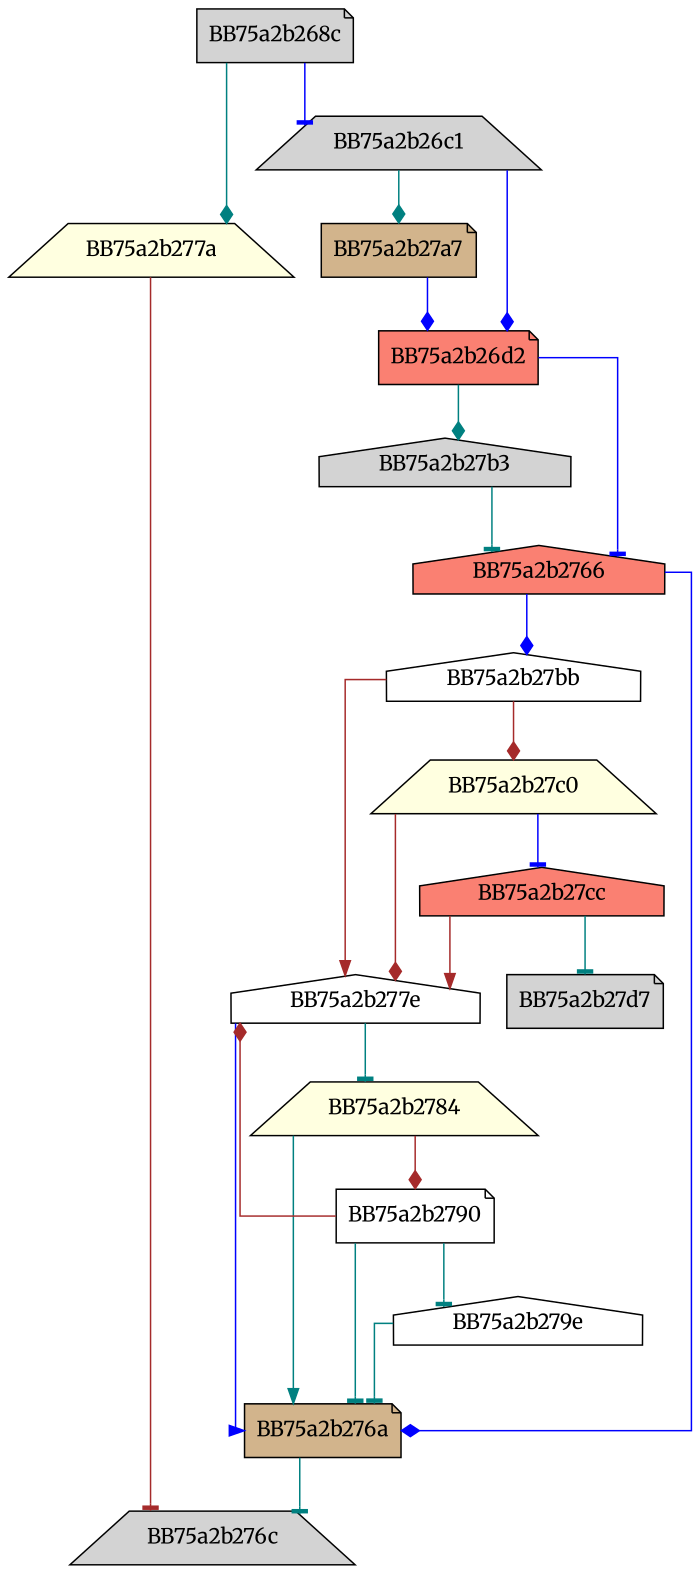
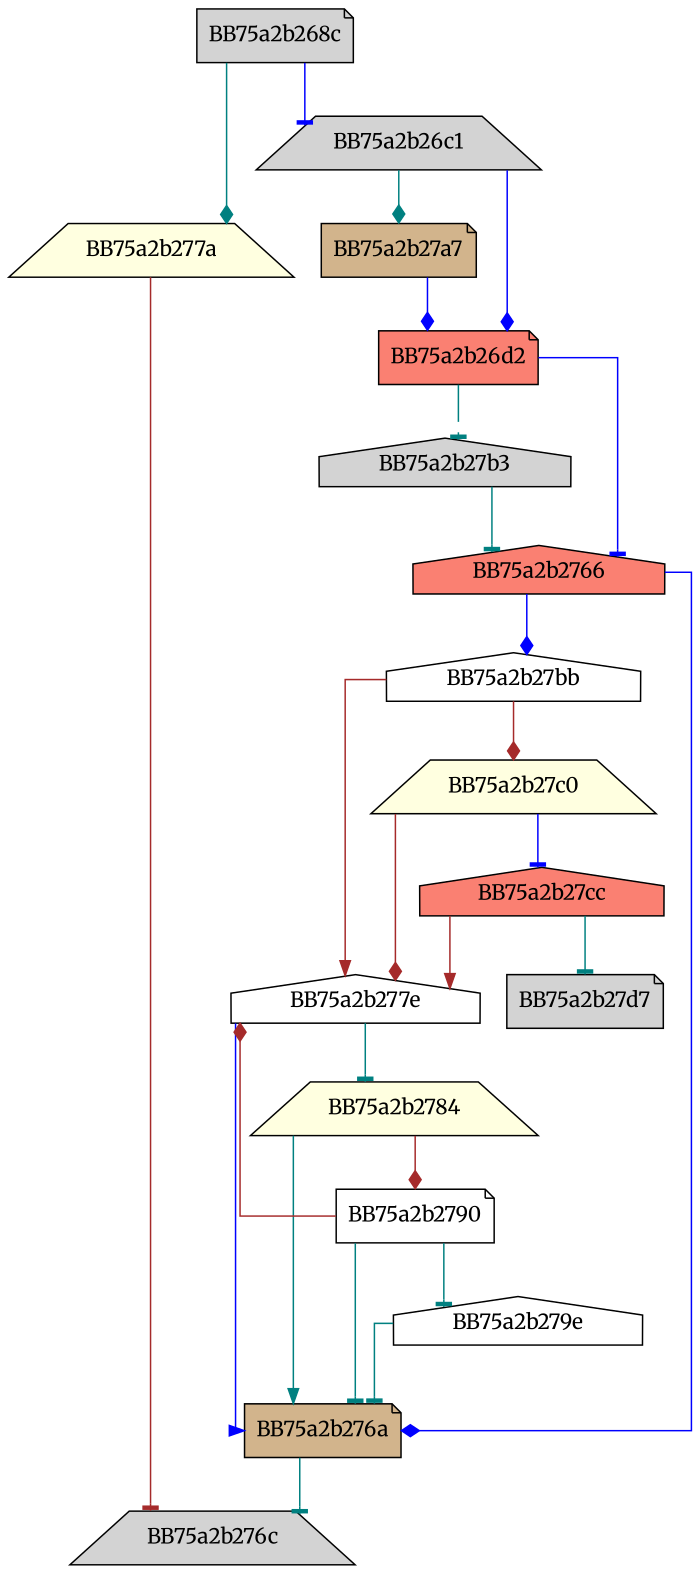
edge "BB75a2b26d2" -> "BB75a2b27b3": arrowhead diamond -> tee
